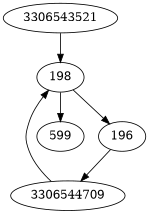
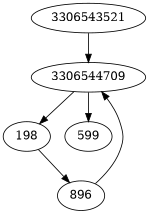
edge "3306543521" -> "198": now "3306543521" -> "3306544709"
edge "198" -> "599": now "3306544709" -> "599"
node "196": label "196" -> "896"
